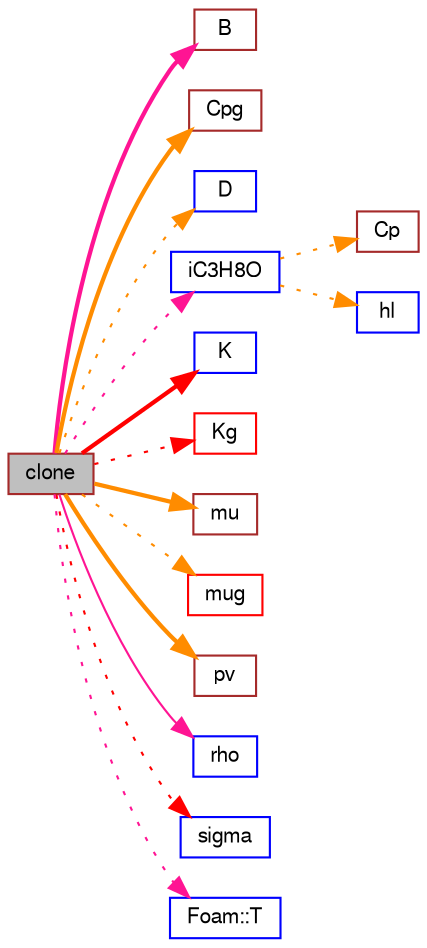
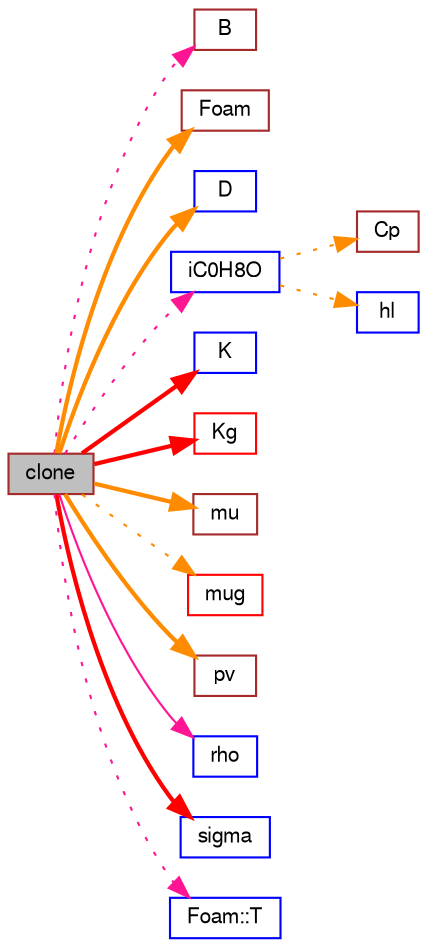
node "Cpg": label "Cpg" -> "Foam"
edge "clone" -> "B": style bold -> dotted
node "iC3H8O": label "iC3H8O" -> "iC0H8O"
edge "clone" -> "D": style dotted -> bold
edge "clone" -> "Kg": style dotted -> bold
edge "clone" -> "sigma": style dotted -> bold
